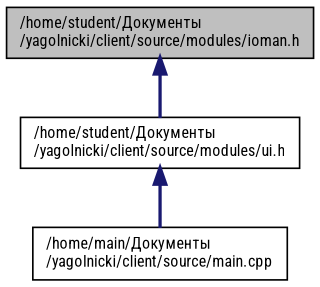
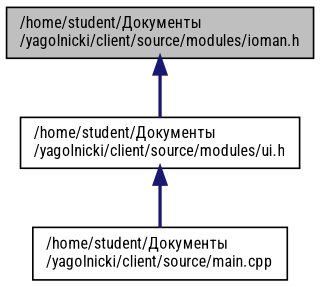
node "/home/main/Документы /yagolnicki/client/source/main.cpp": label "/home/main/Документы /yagolnicki/client/source/main.cpp" -> "/home/student/Документы /yagolnicki/client/source/main.cpp"
